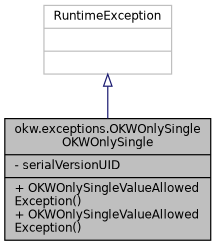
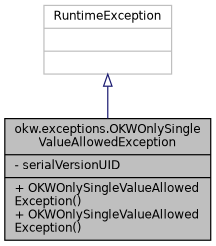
node "okw.exceptions.OKWOnlySingle": text "OKWOnlySingle" -> "ValueAllowedException"
